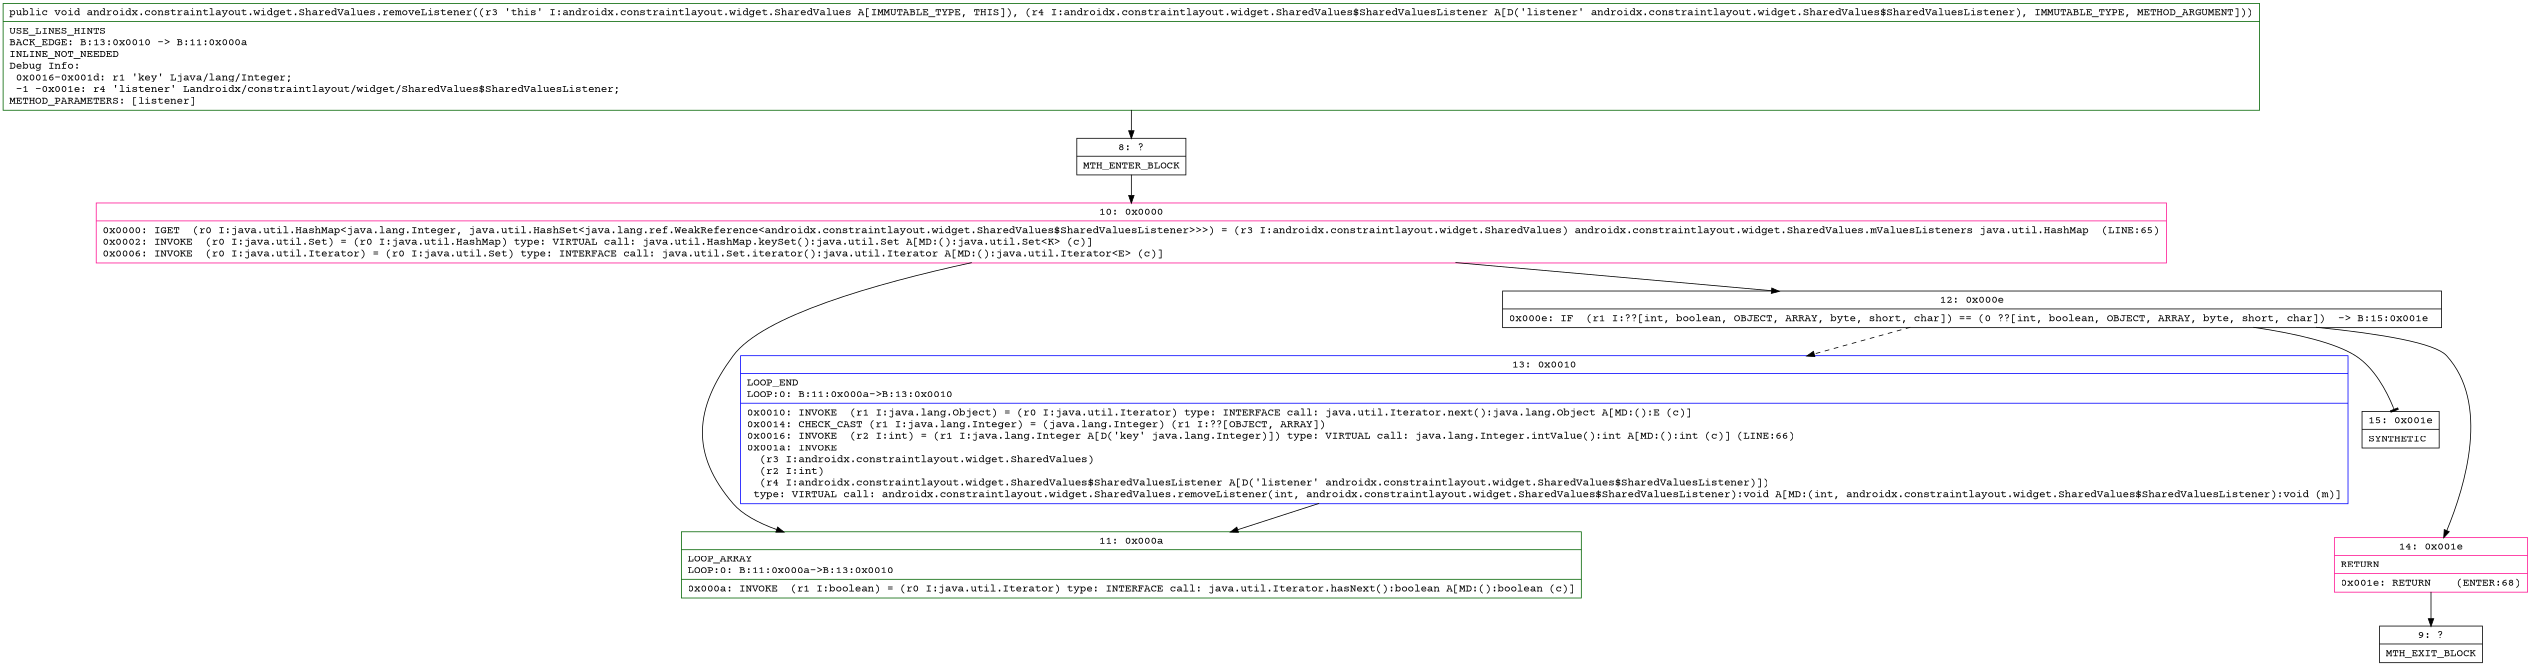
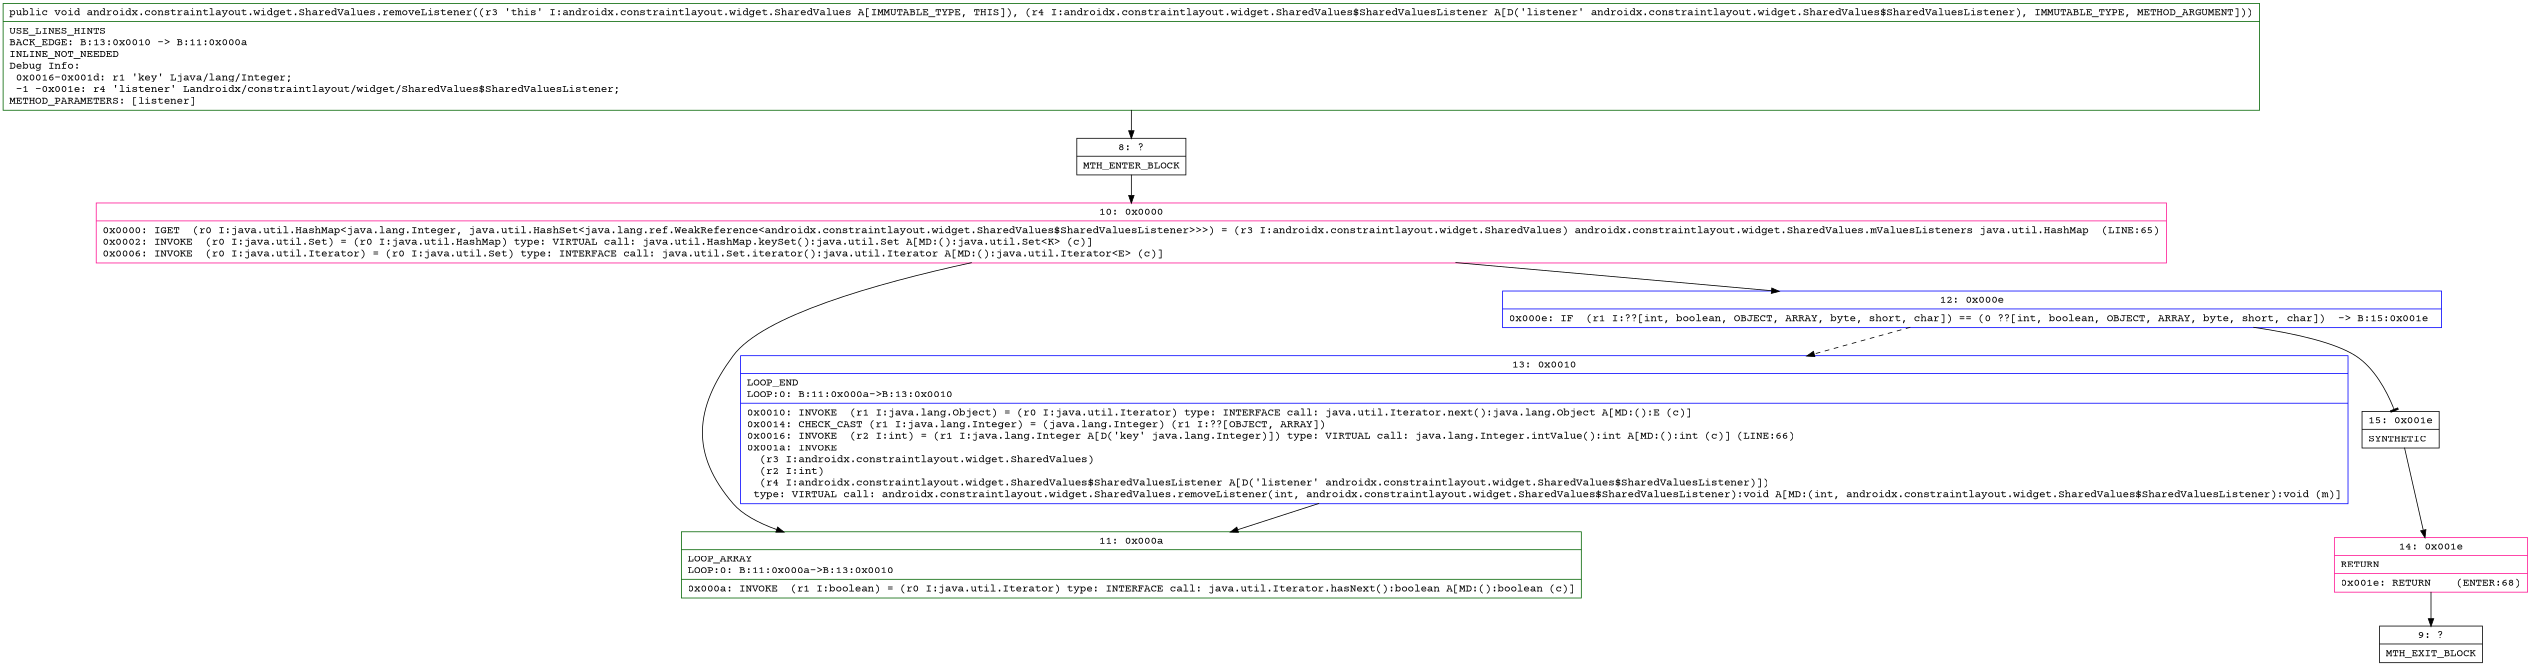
node "12: 0x000e": color black -> blue
edge "12: 0x000e" -> "14: 0x001e": now "15: 0x001e" -> "14: 0x001e"
